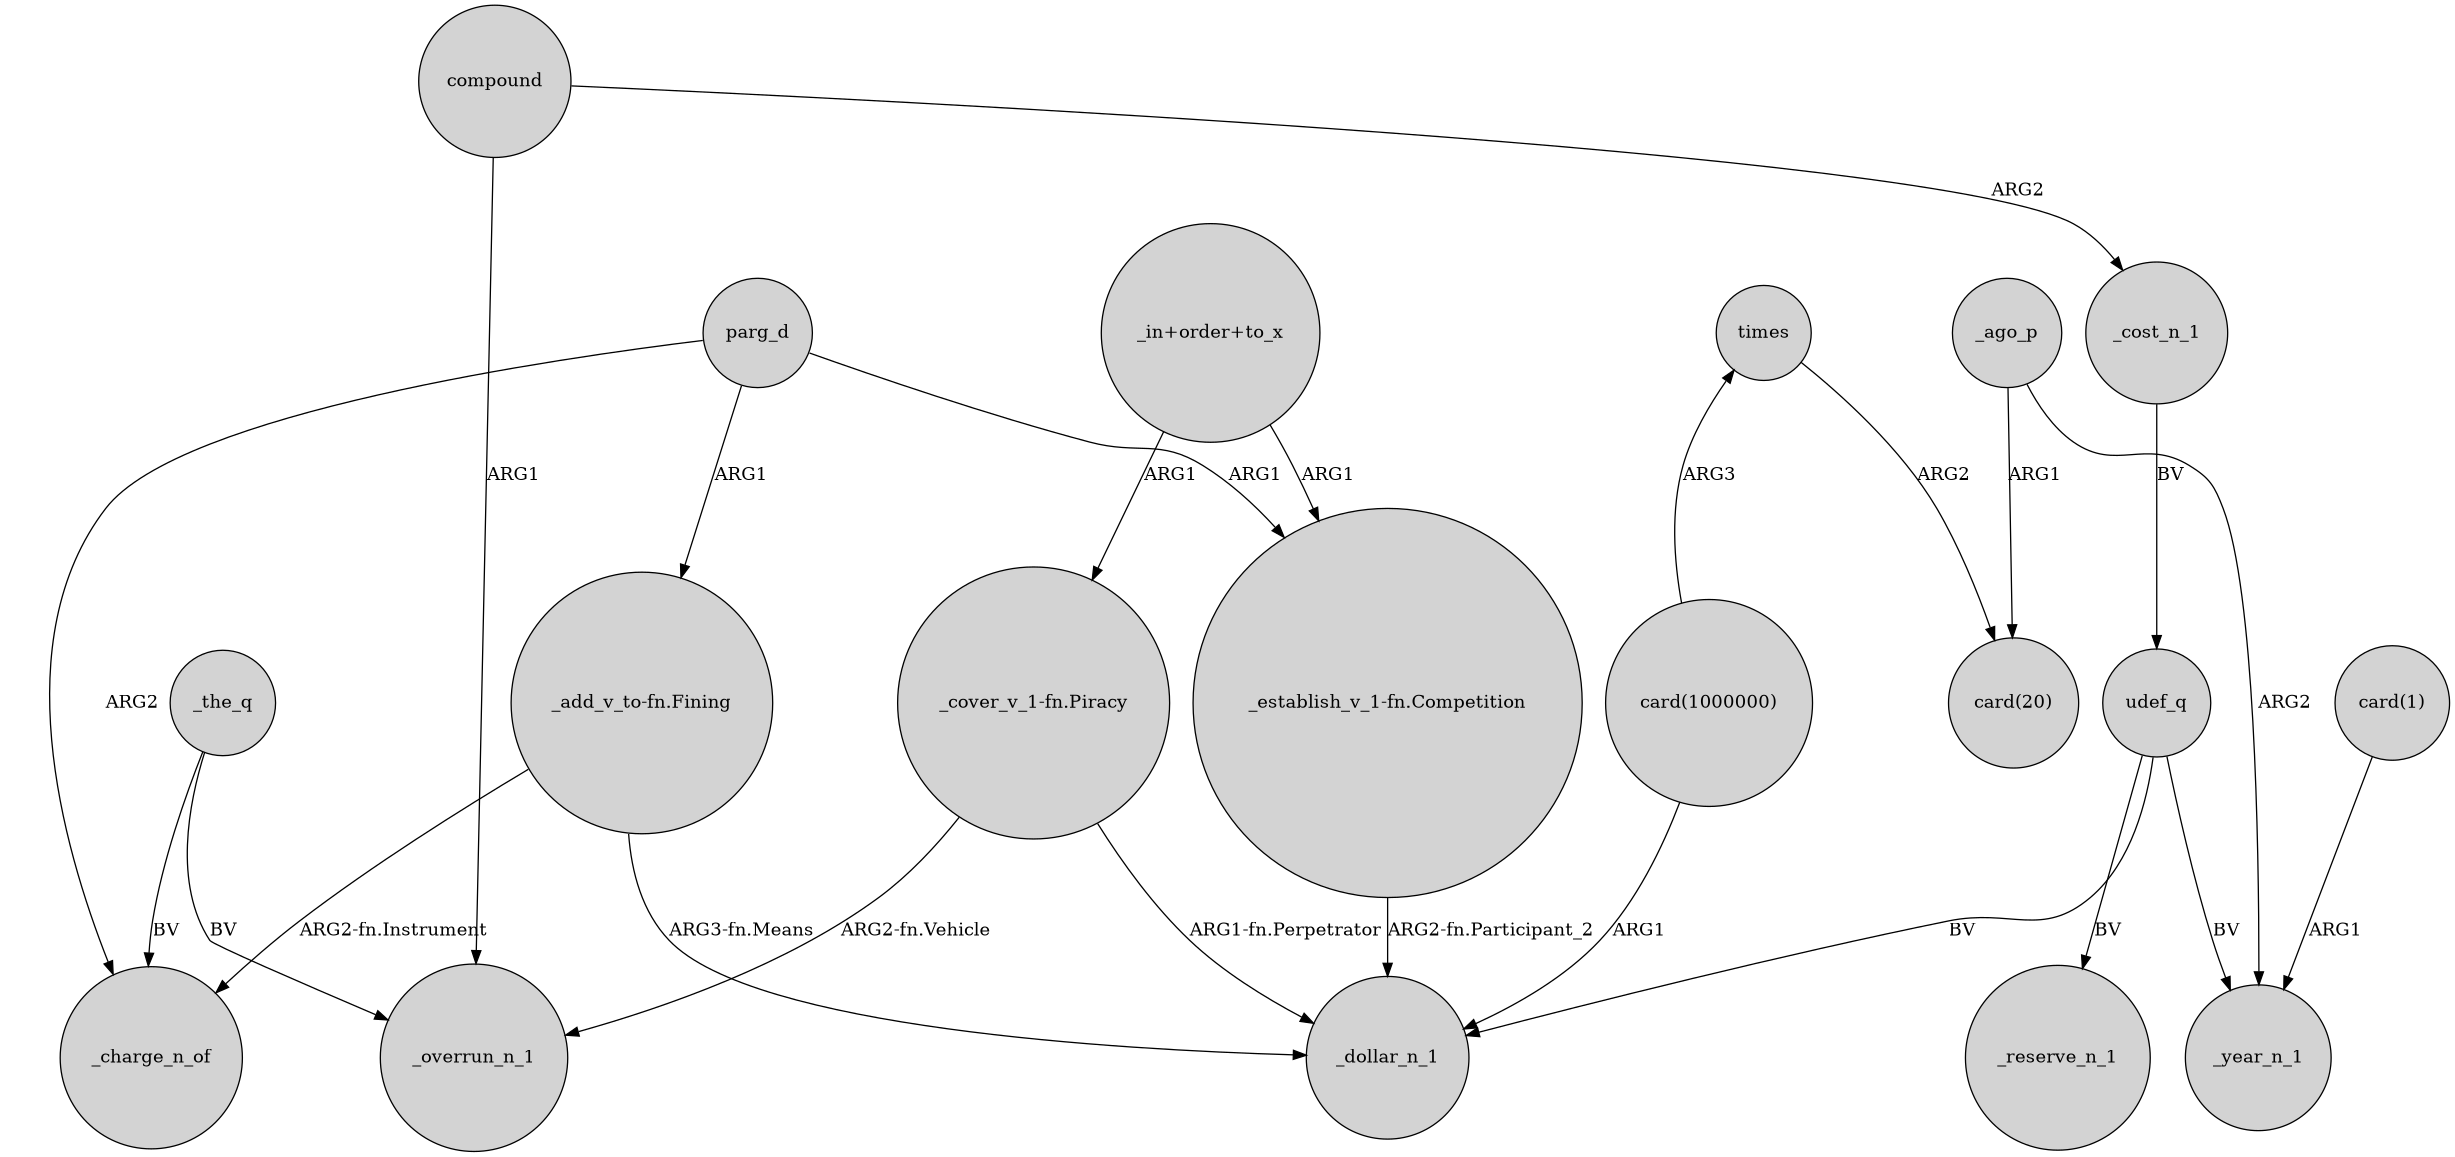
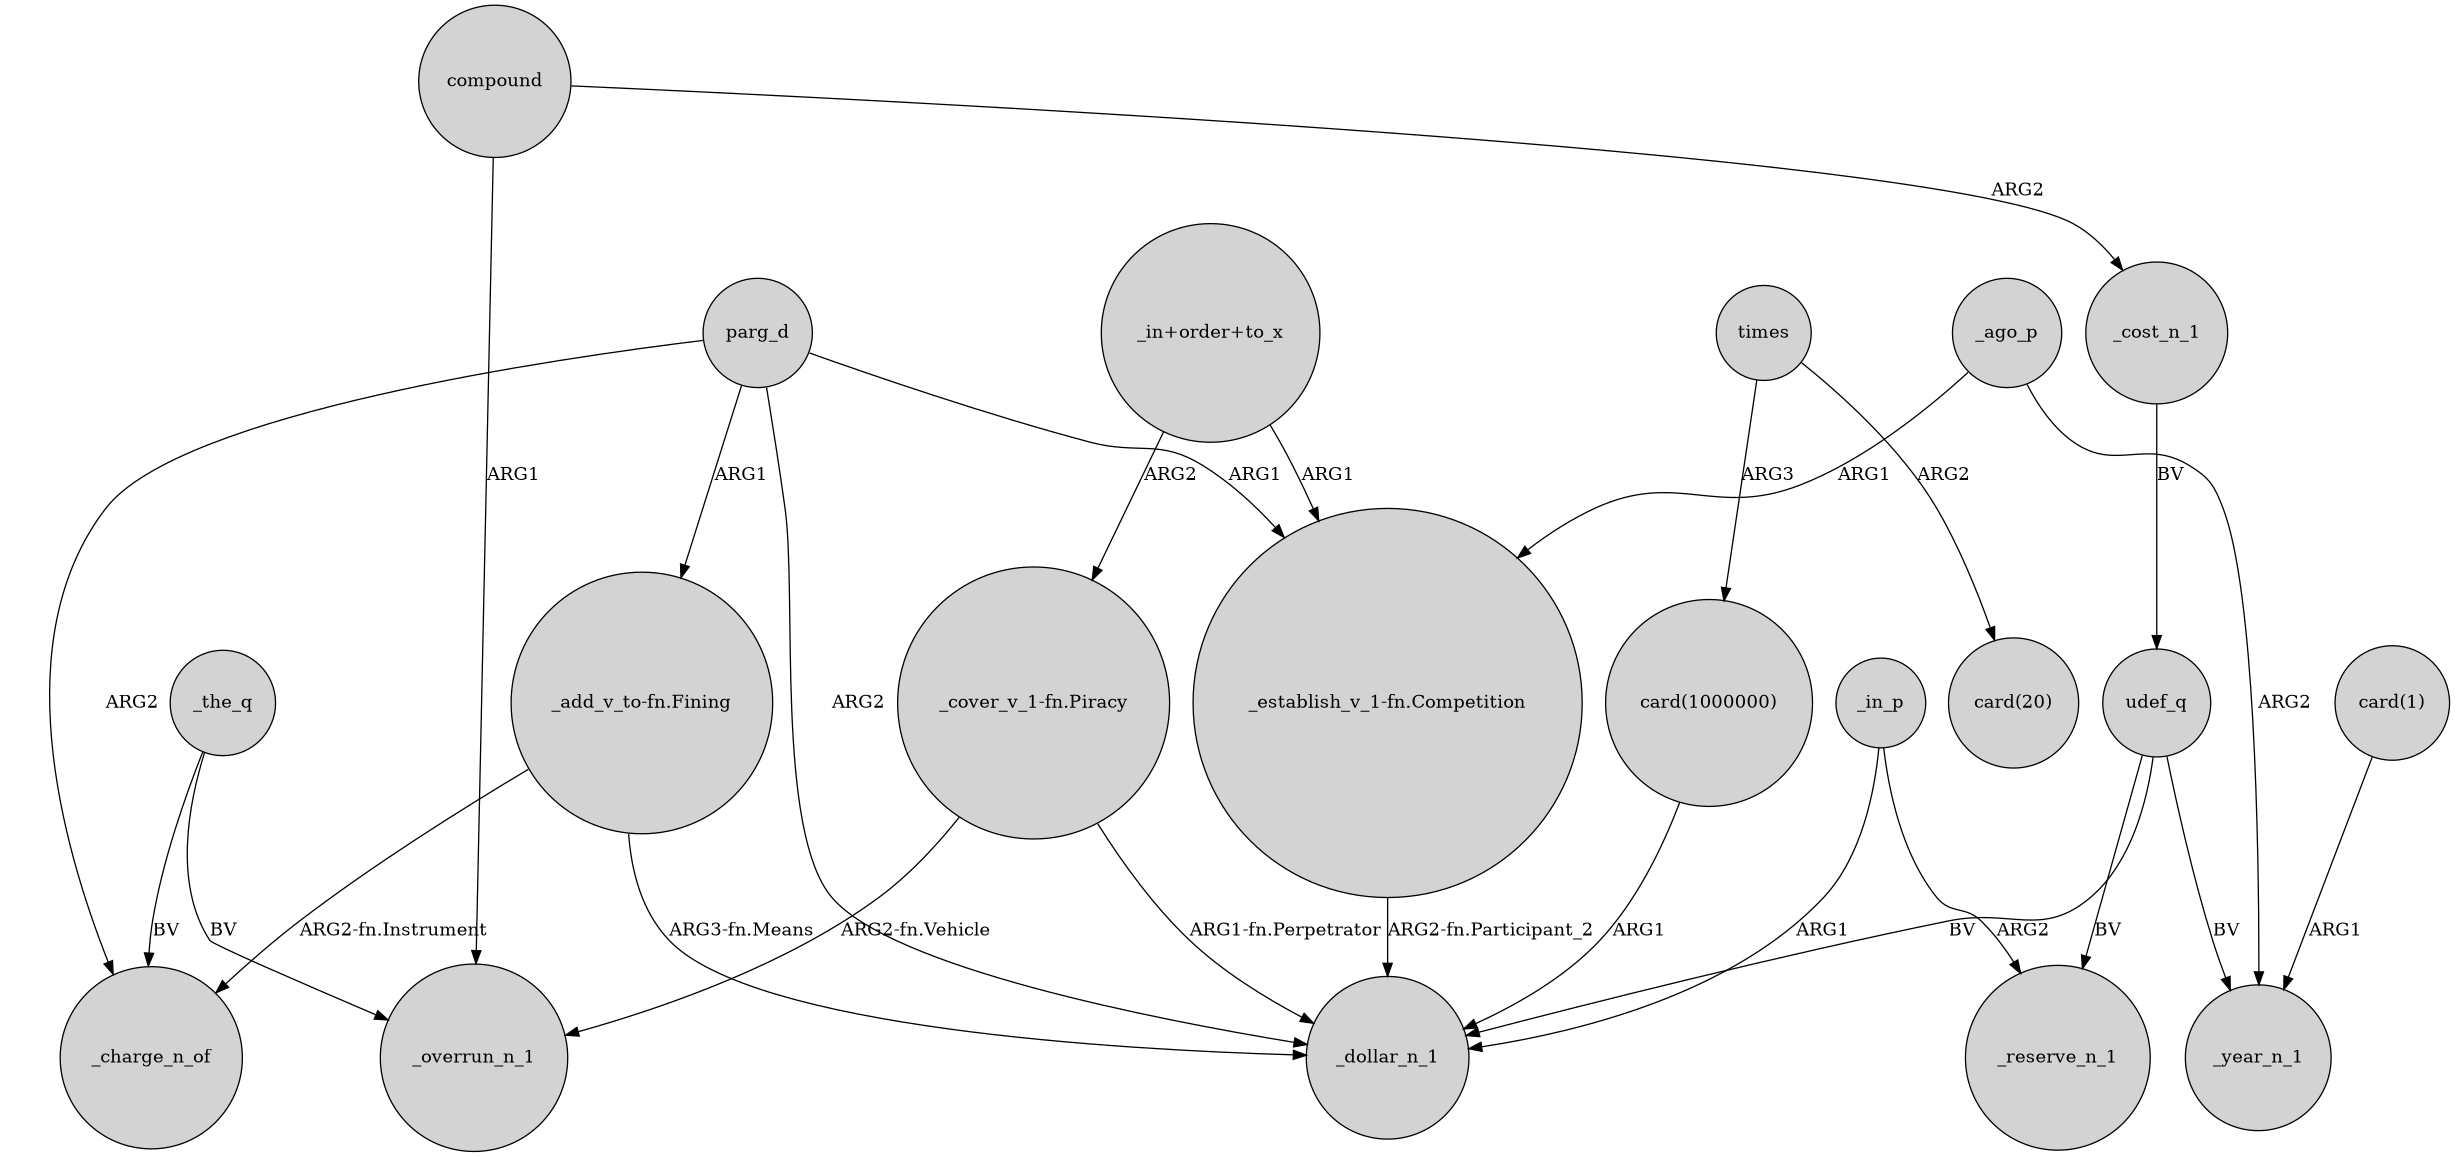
edge "_in+order+to_x" -> "_cover_v_1-fn.Piracy": label "ARG1" -> "ARG2"
edge "card(1000000)" -> "times": reversed
edge "_ago_p" -> "card(20)": now "_ago_p" -> "_establish_v_1-fn.Competition"
node "_in_p": added
edge "parg_d" -> "_dollar_n_1": added, label "ARG2"
